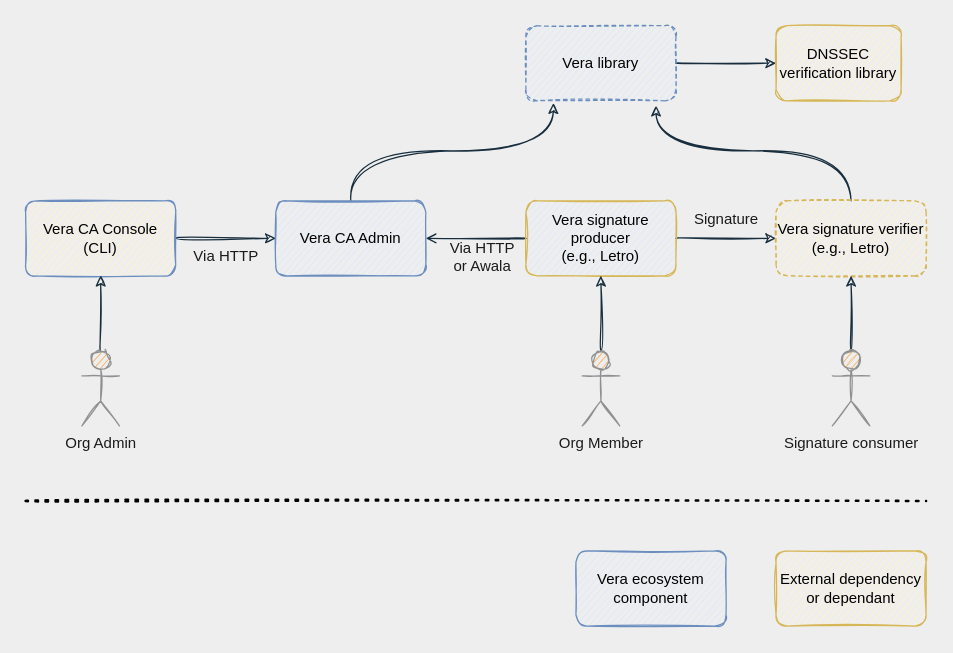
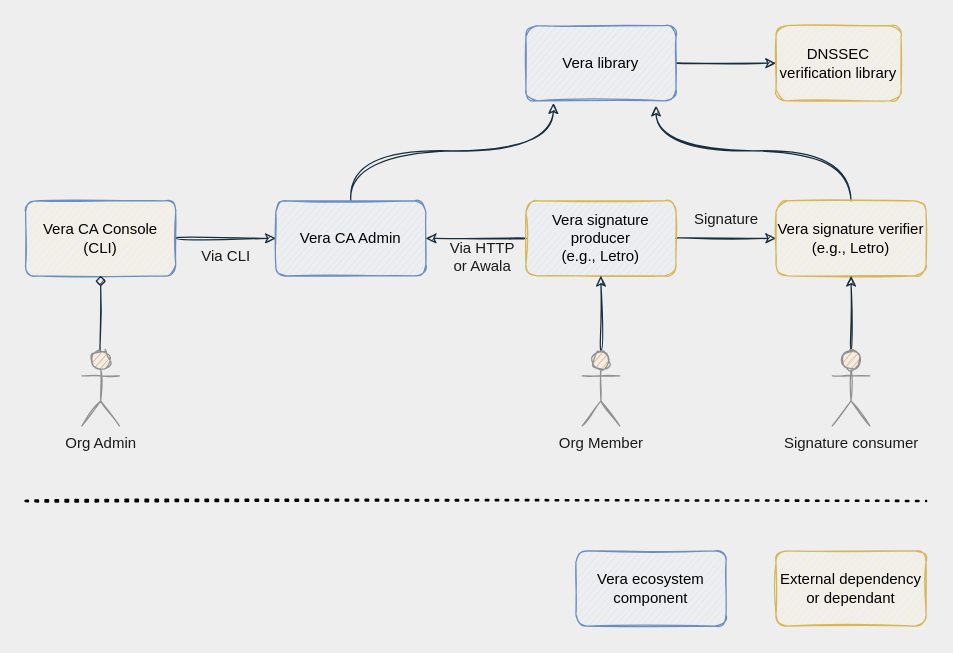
node "Vera library": style dashed -> solid
edge "Vera signature producer (e.g., Letro)" -> "Vera CA Admin": arrowhead open -> classic
node "Vera signature verifier (e.g., Letro)": style dashed -> solid
node "Via HTTP": label "Via HTTP" -> "Via CLI"
edge "Org Admin" -> "Vera CA Console (CLI)": arrowhead classic -> diamond
